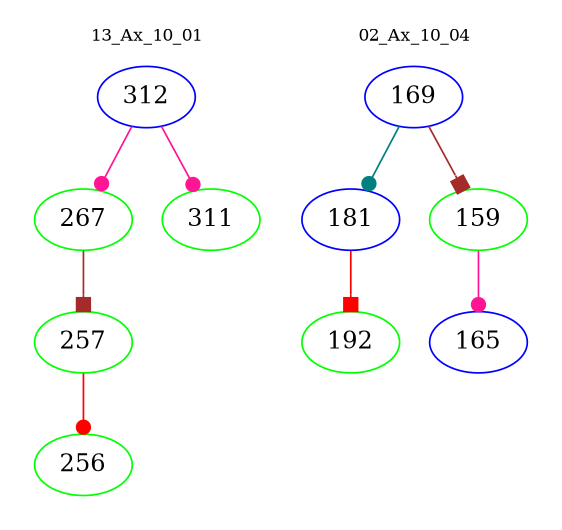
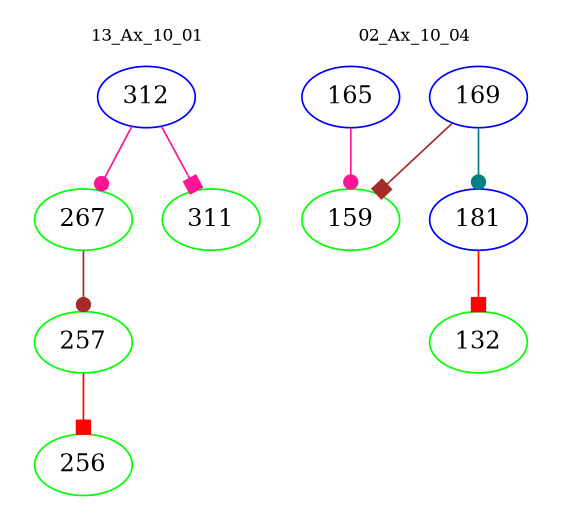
edge "312" -> "311": arrowhead dot -> box
edge "267" -> "257": arrowhead box -> dot
edge "159" -> "165": reversed
node "192": label "192" -> "132"
edge "257" -> "256": arrowhead dot -> box
